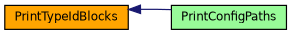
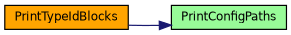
edge "PrintConfigPaths" -> "PrintTypeIdBlocks": reversed
